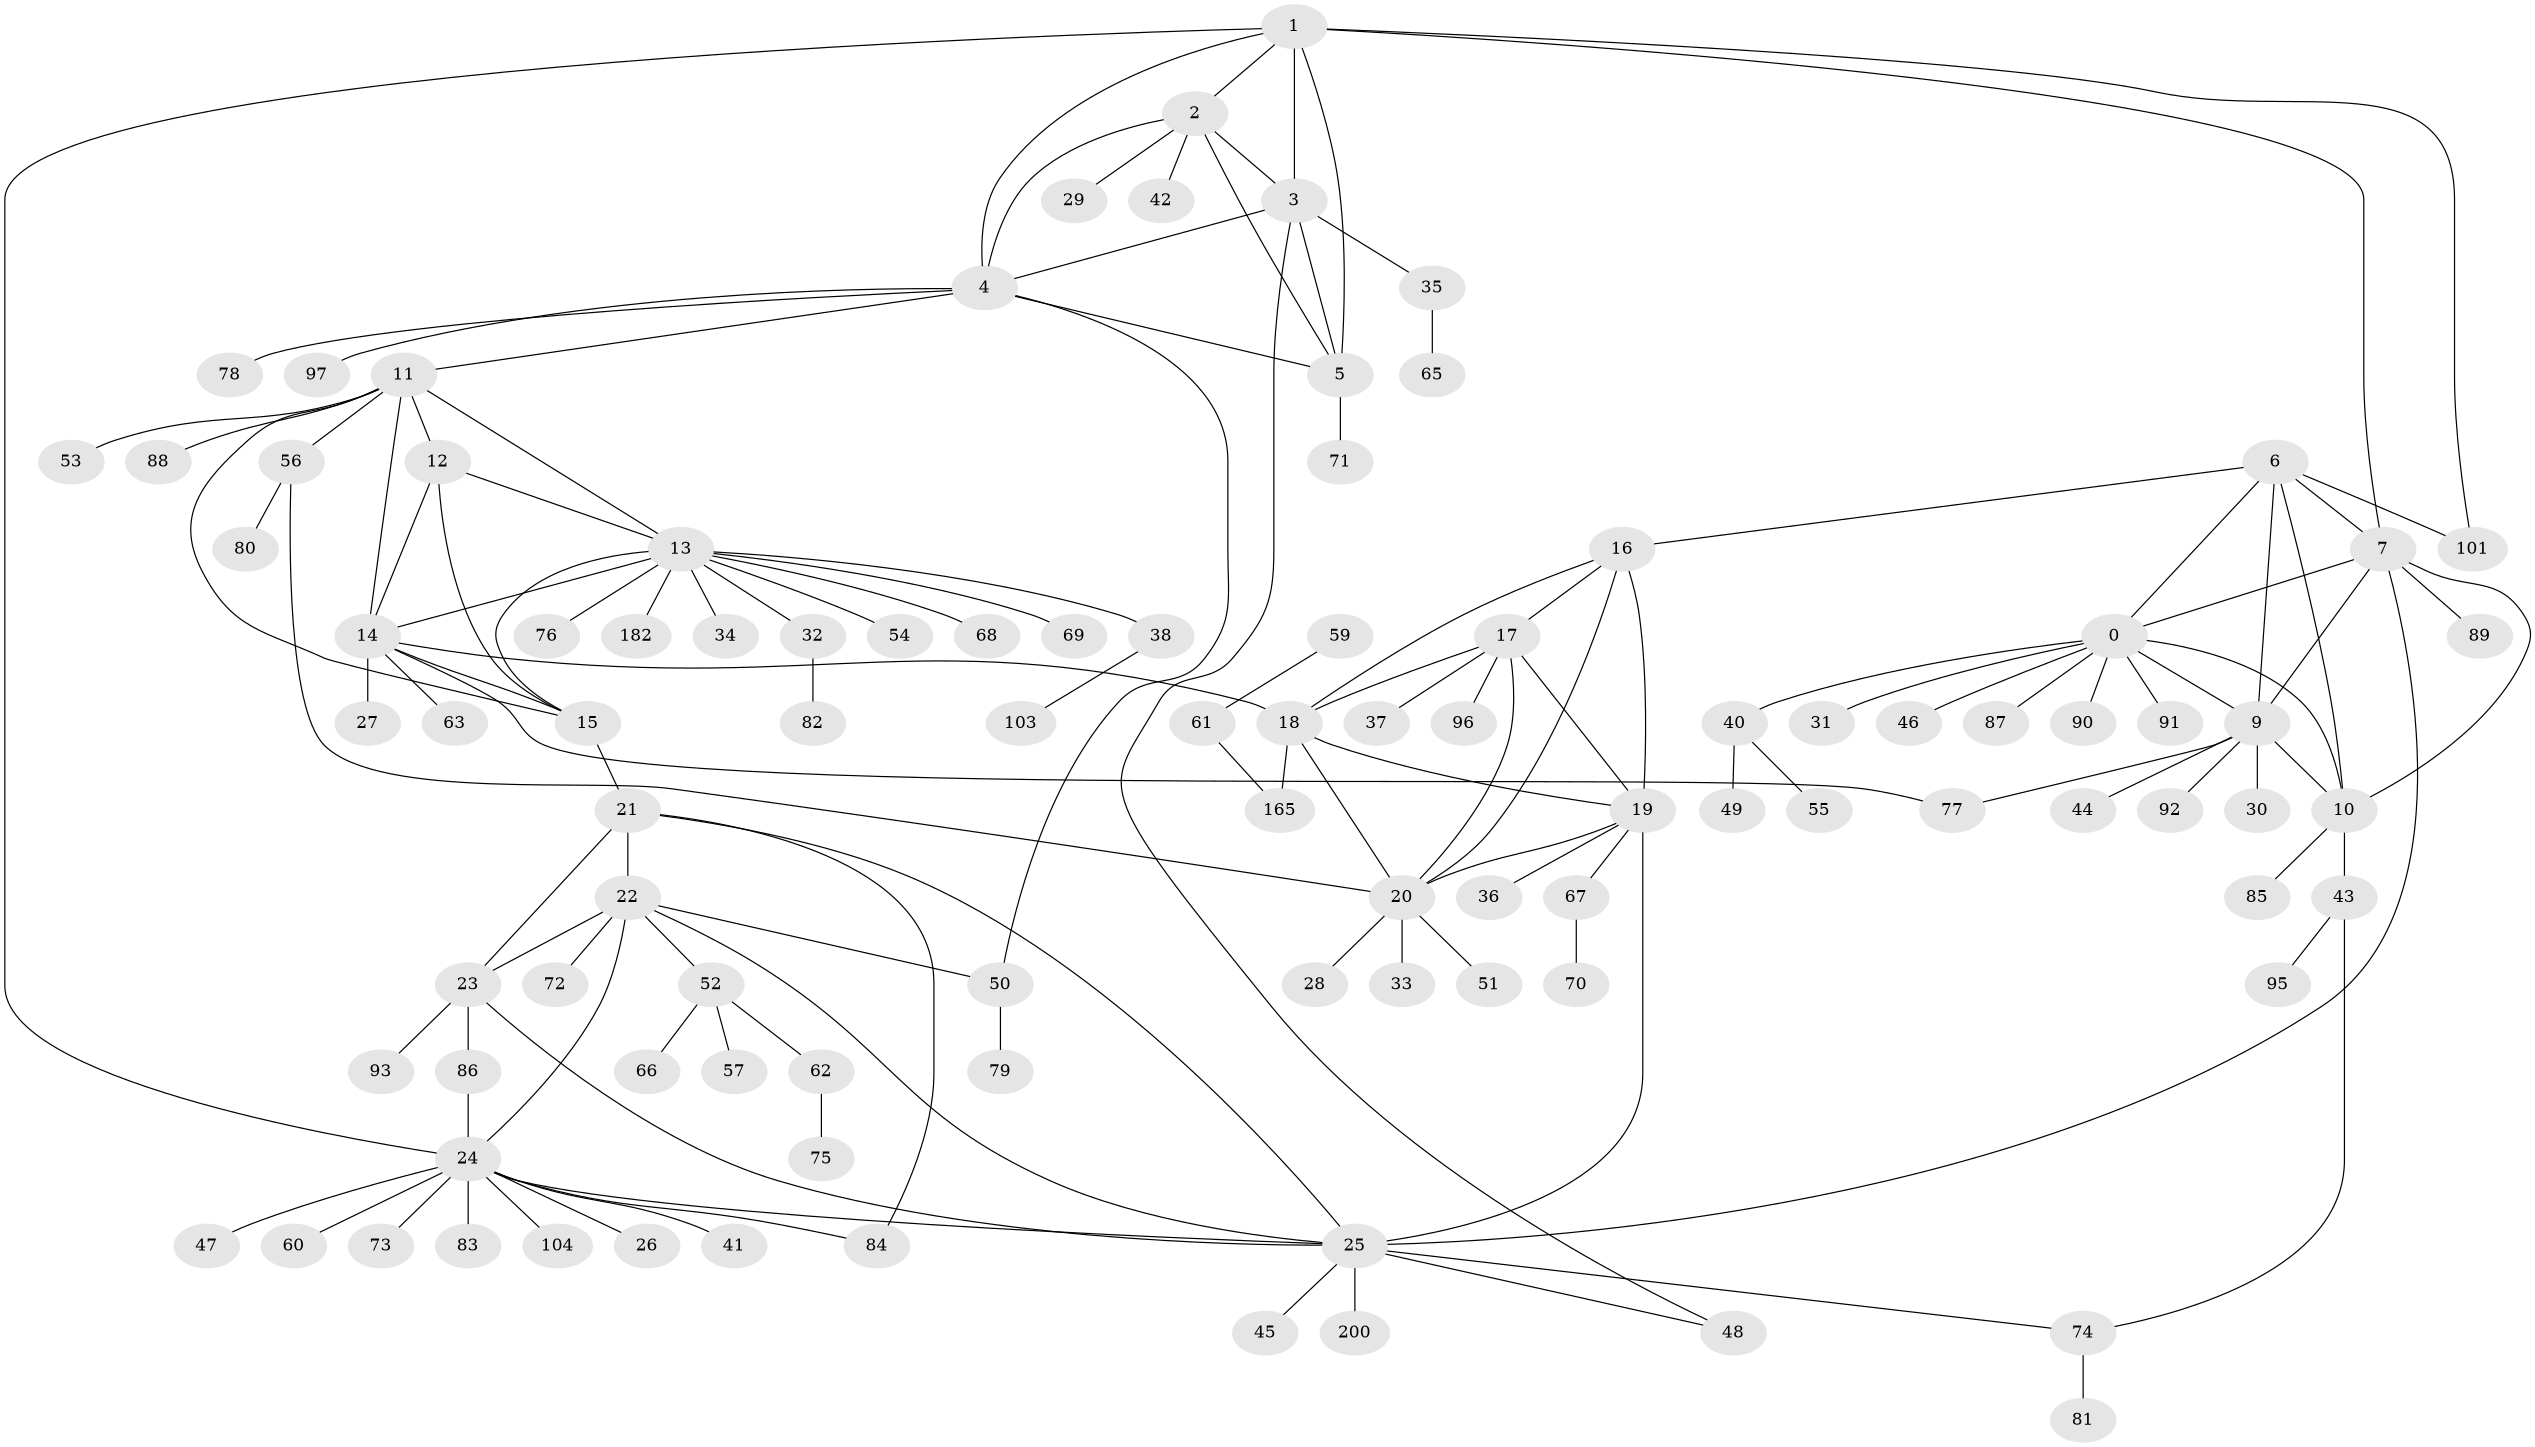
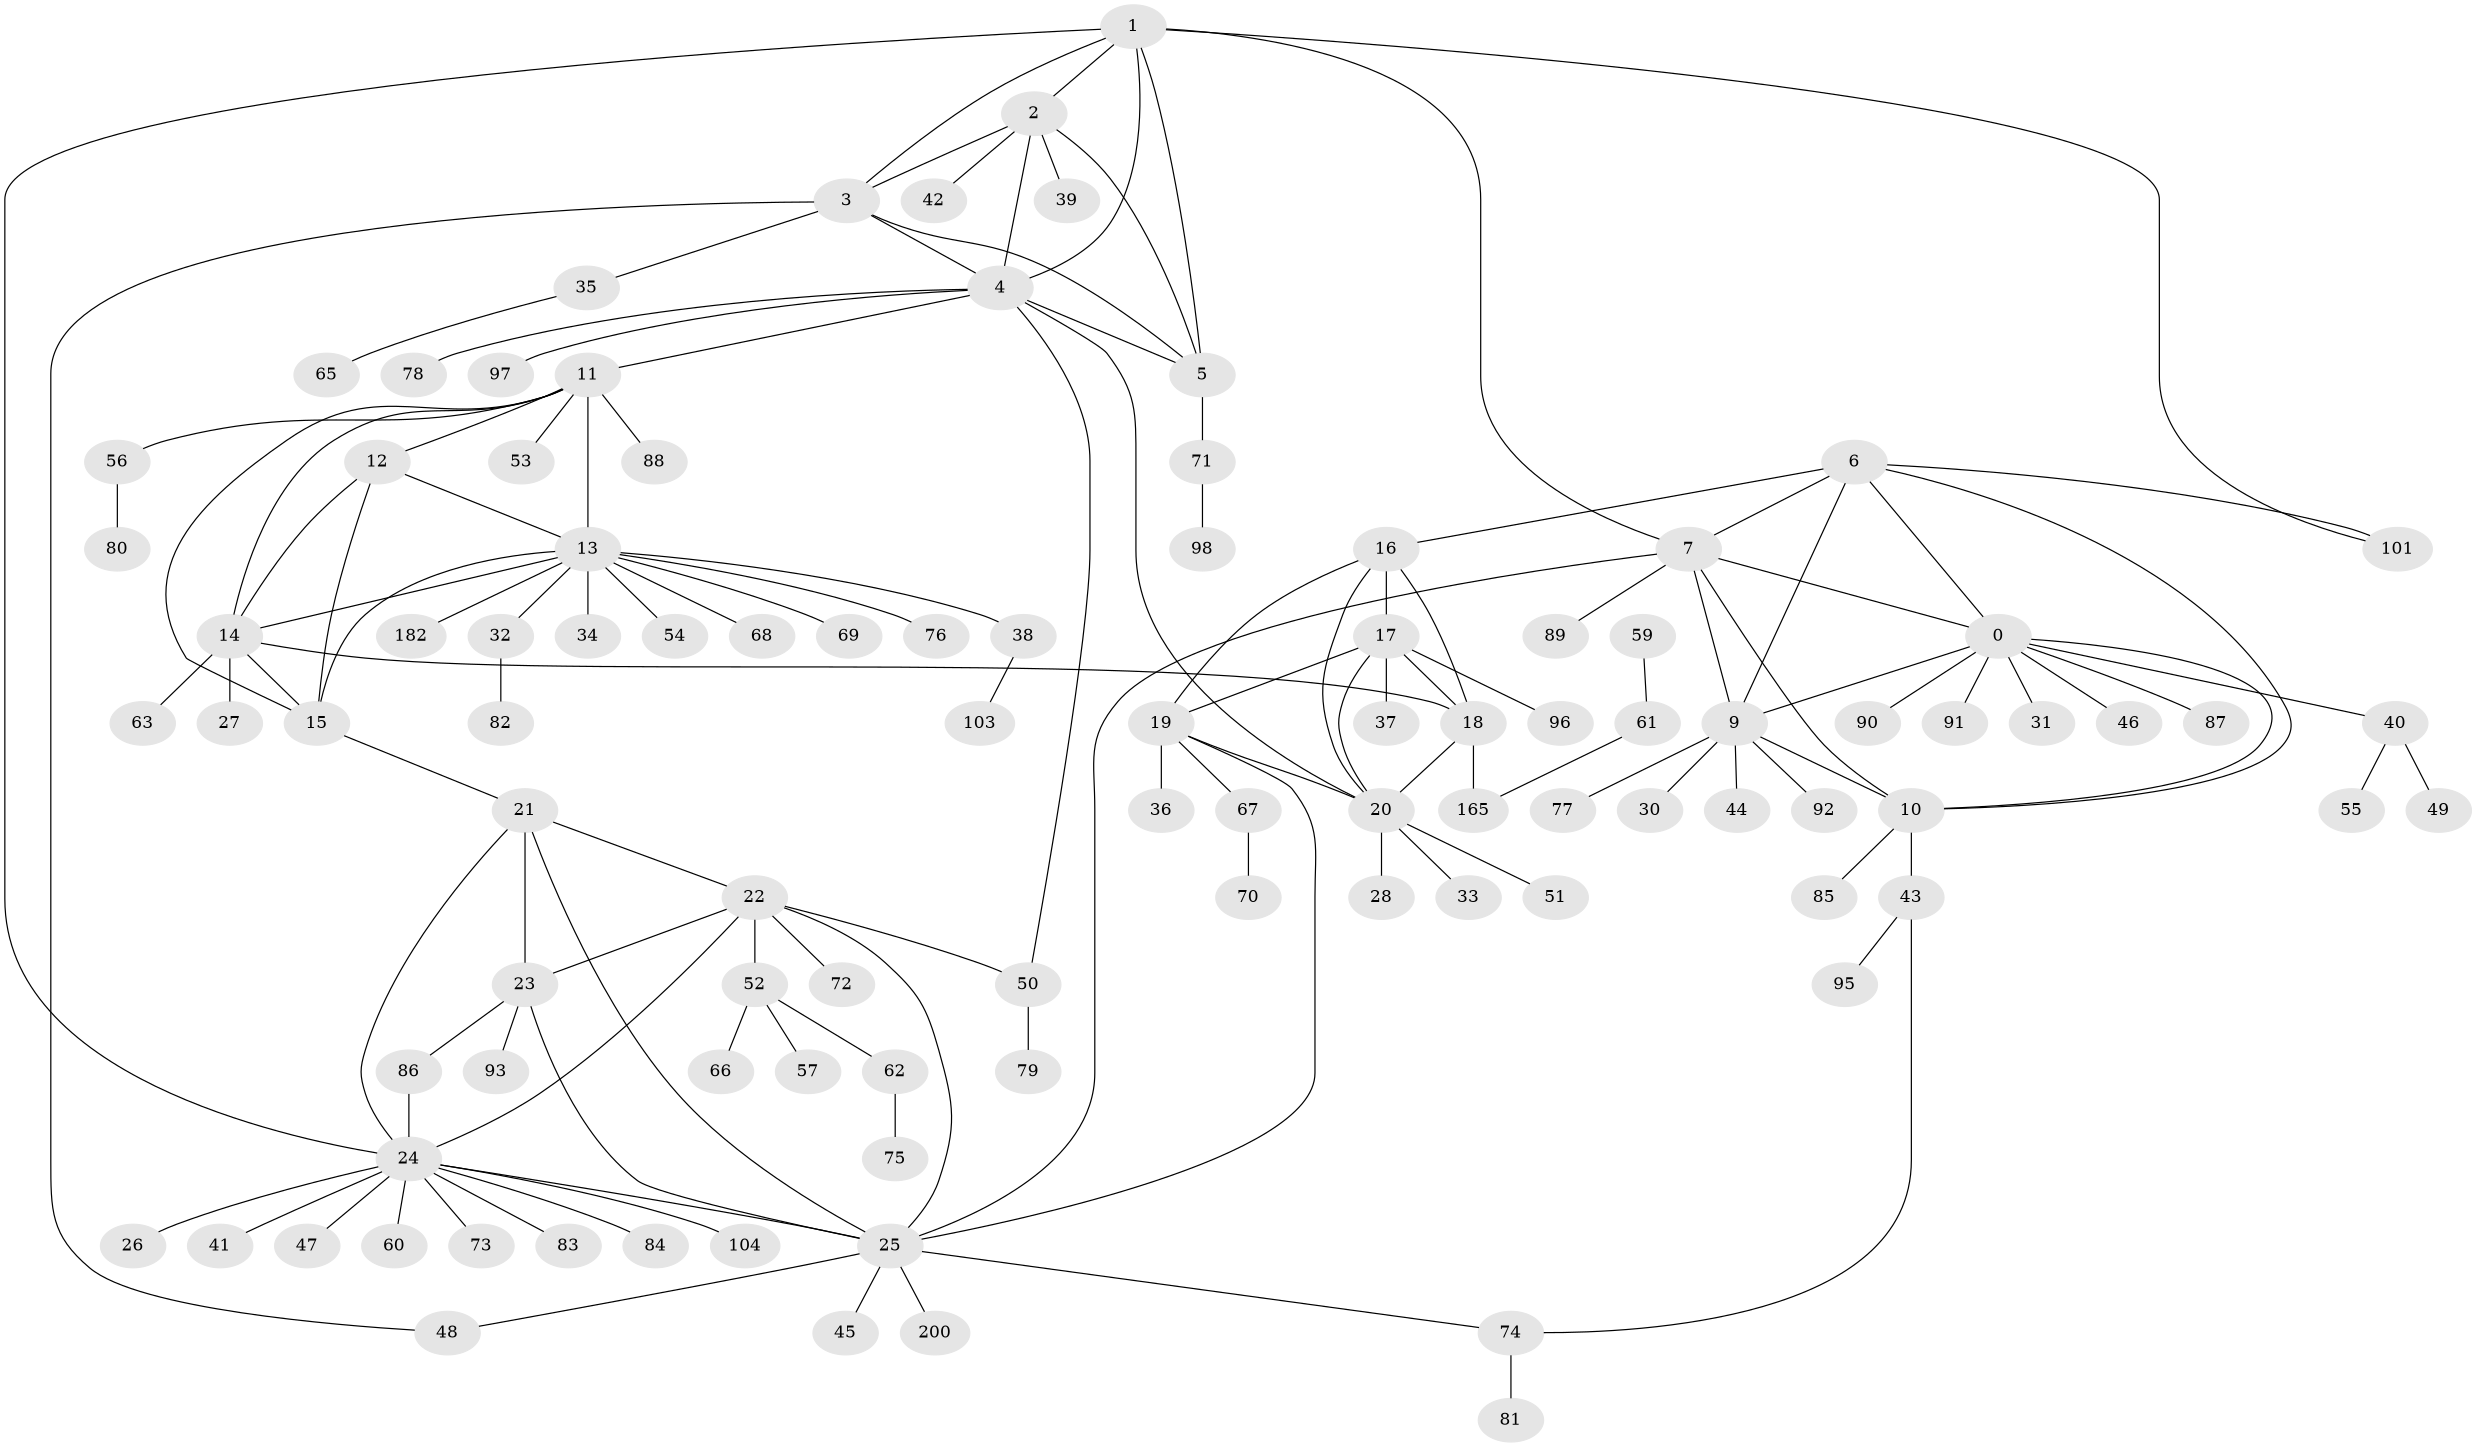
node "29": label "29" -> "39"
node "98": added
edge "18" -- "19": removed
edge "14" -- "77": removed
edge "56" -- "20": now "4" -- "20"
edge "21" -- "84": now "21" -- "24"
